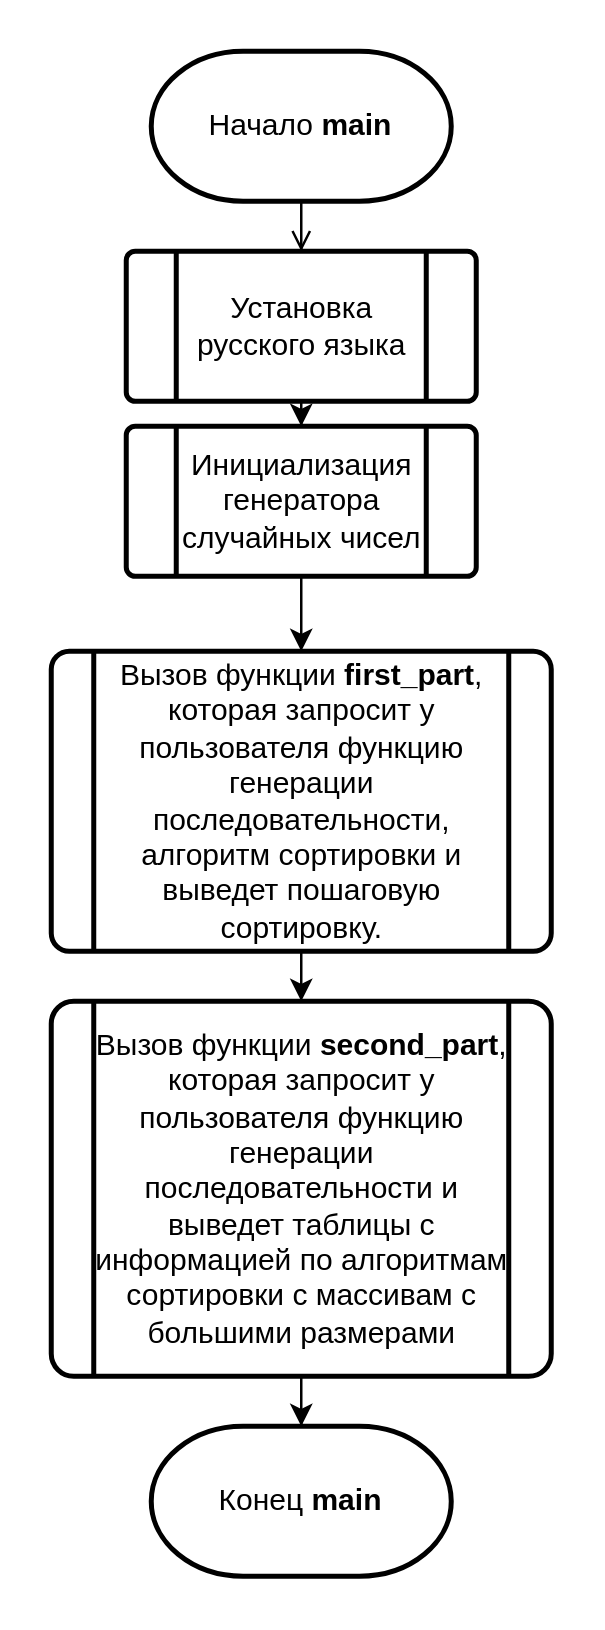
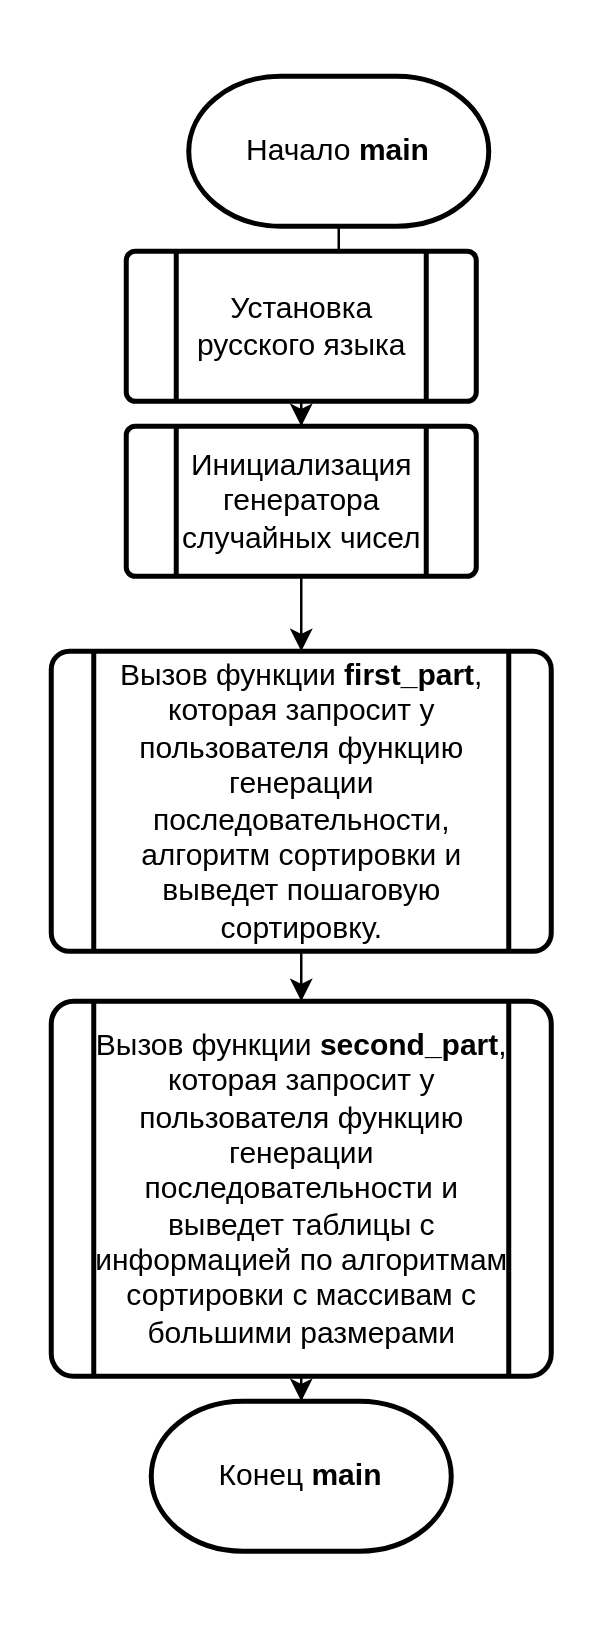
node "Начало main": moved (301, 126) -> (339, 151)
node "Конец main": moved (301, 1501) -> (301, 1476)
